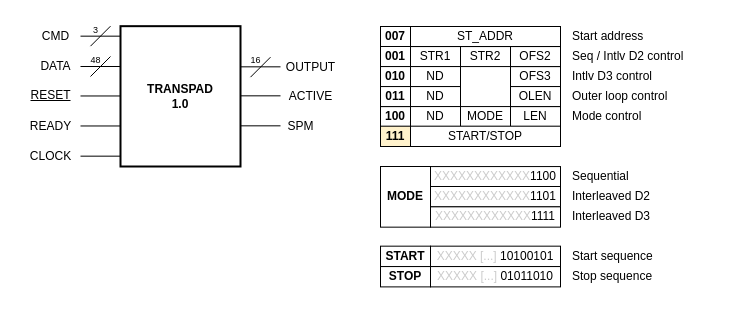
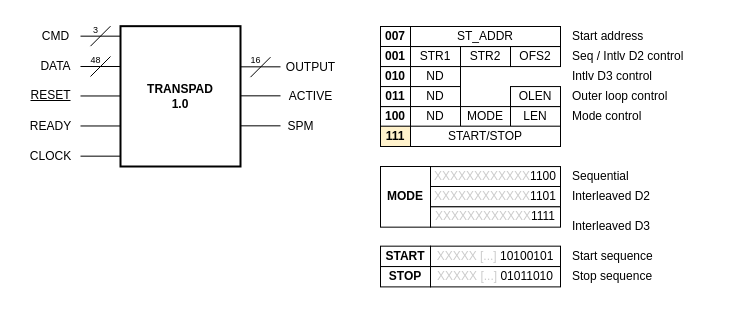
node "OFS3": removed
node "Interleaved D3": moved (641, 217) -> (641, 227)
